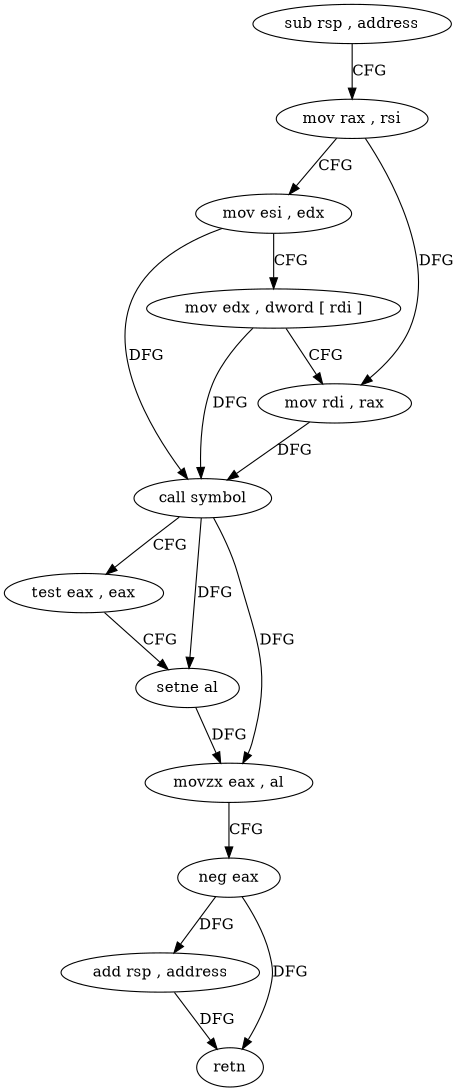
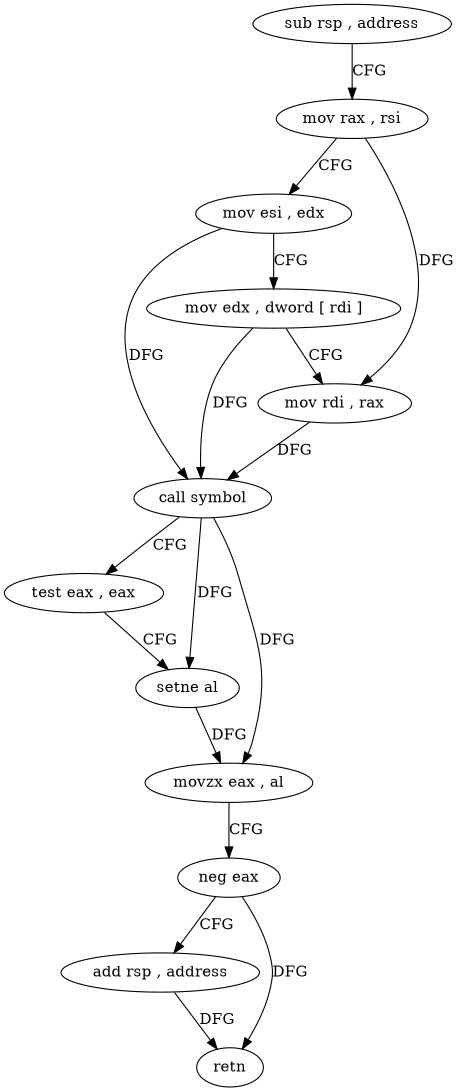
edge "neg eax" -> "add rsp , address": label "DFG" -> "CFG"
